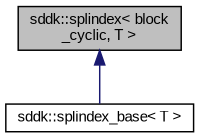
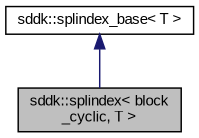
edge "sddk::splindex_base< T >" -> "sddk::splindex< block _cyclic, T >": reversed
